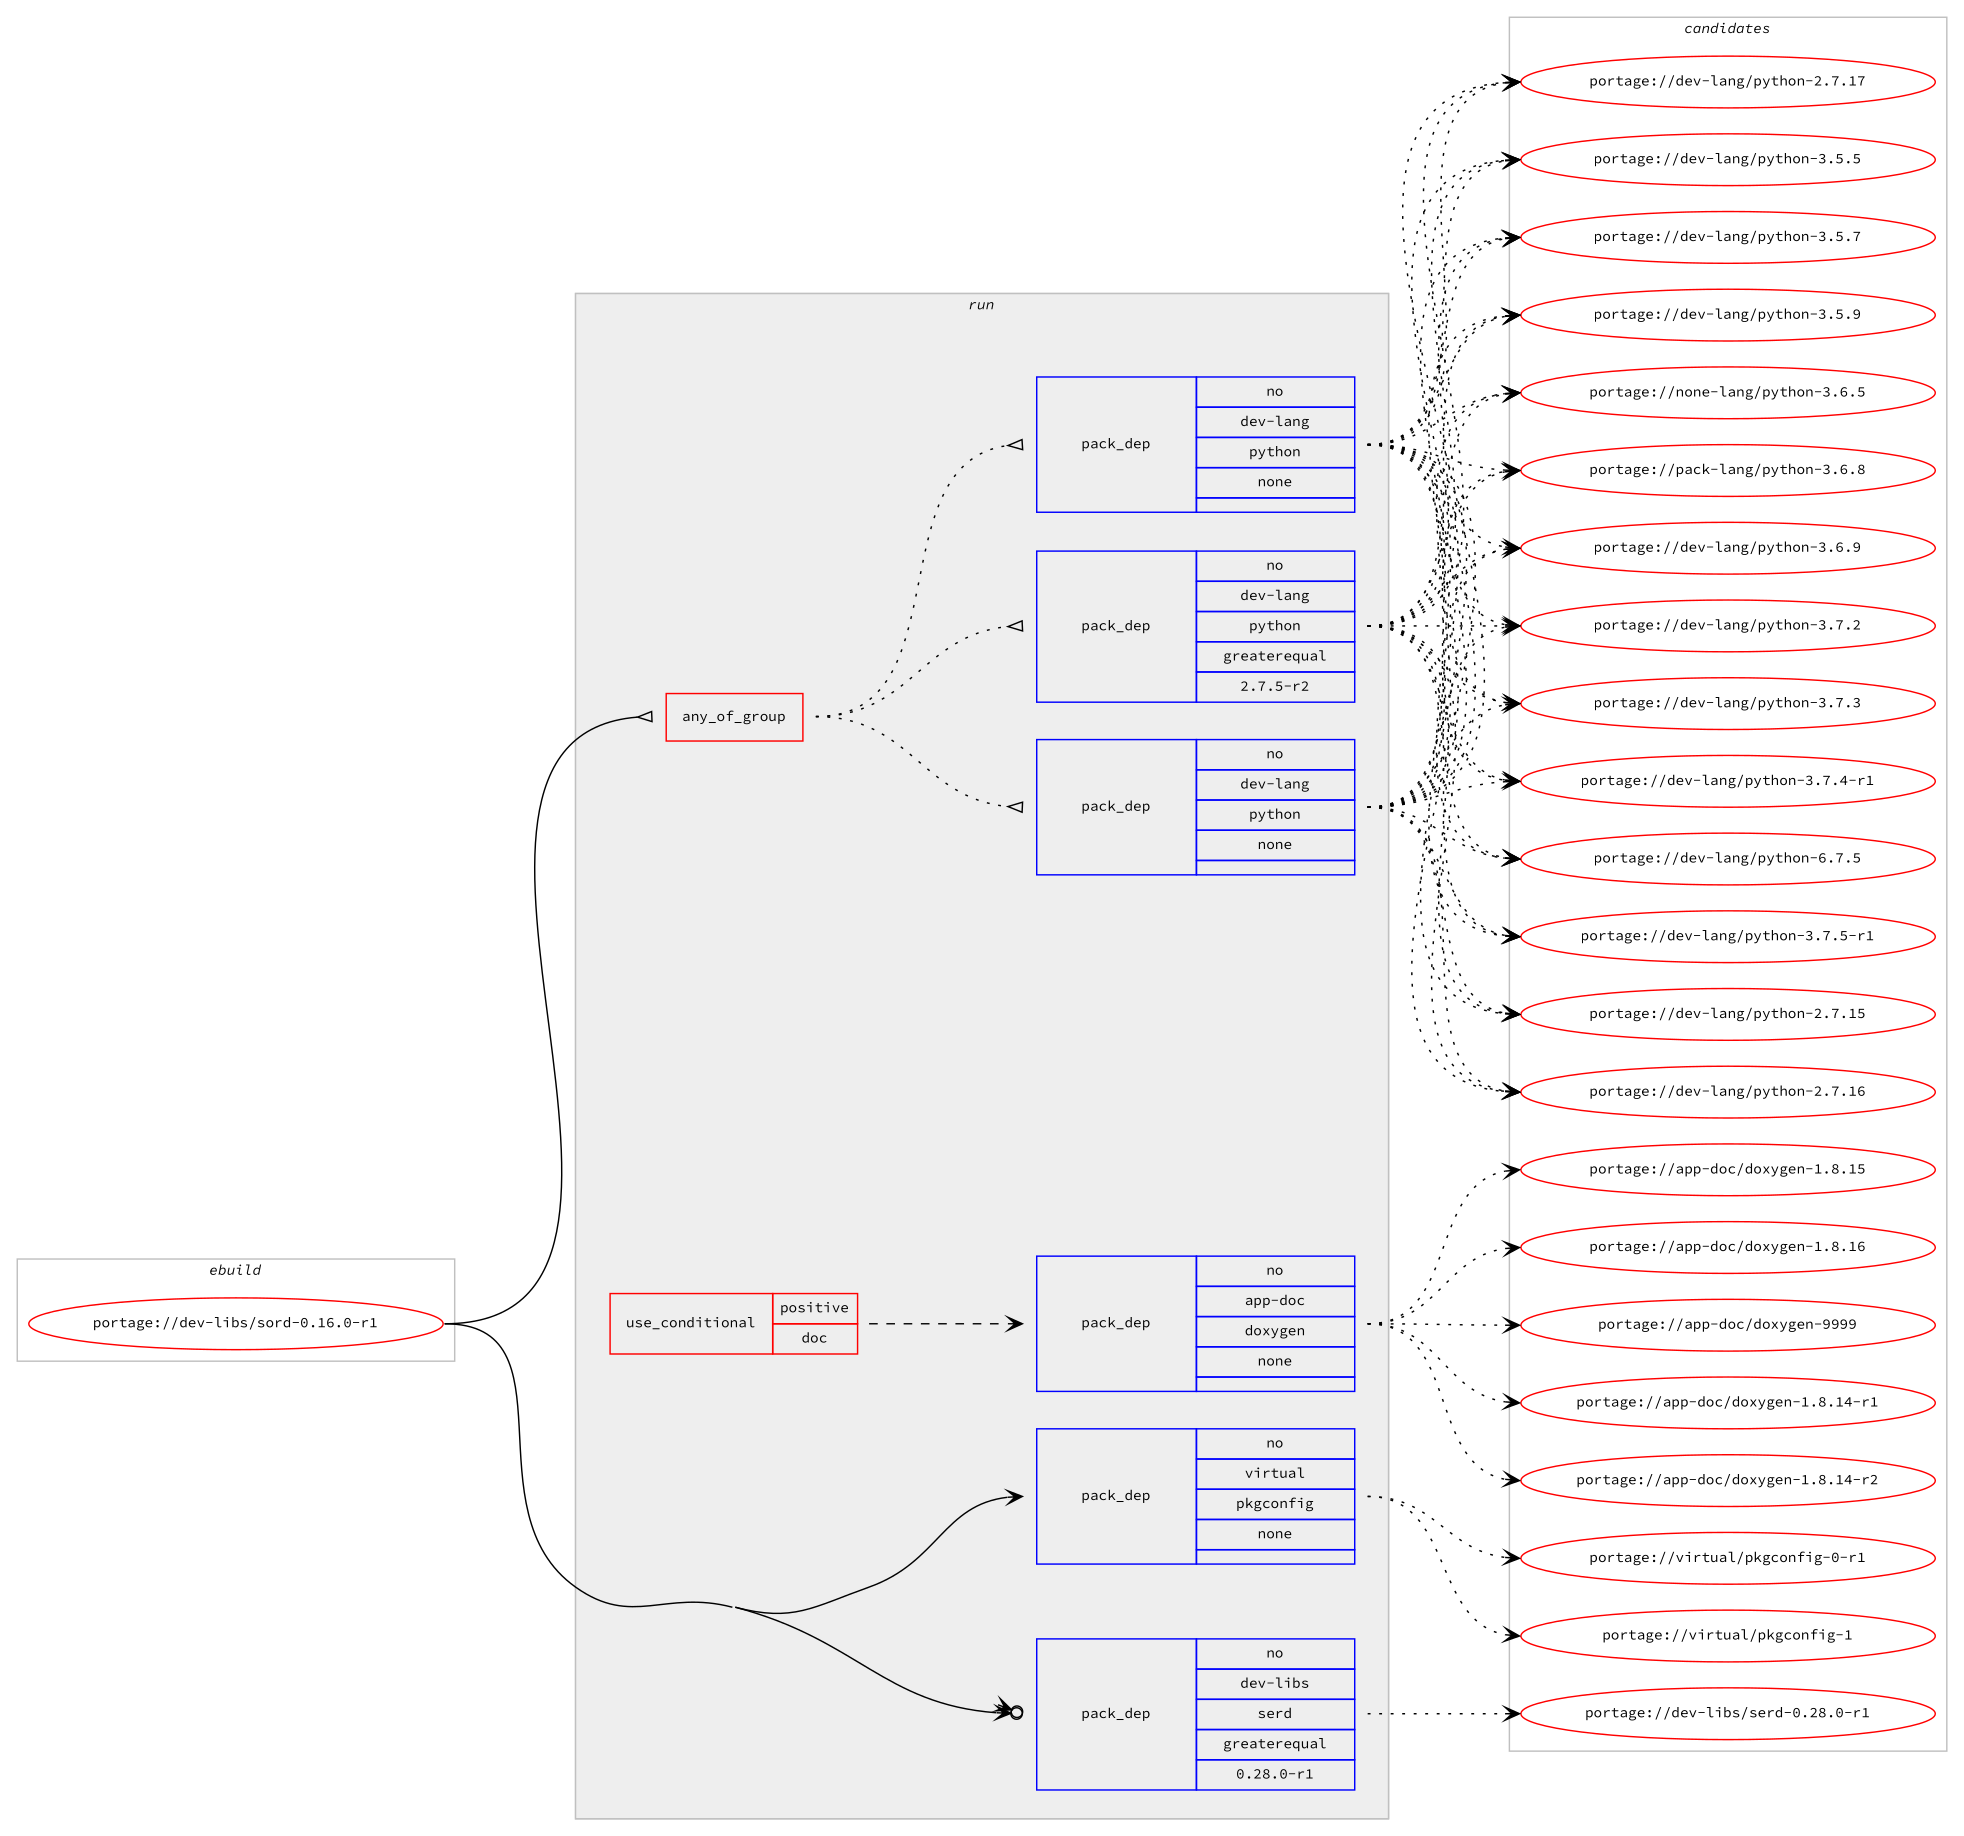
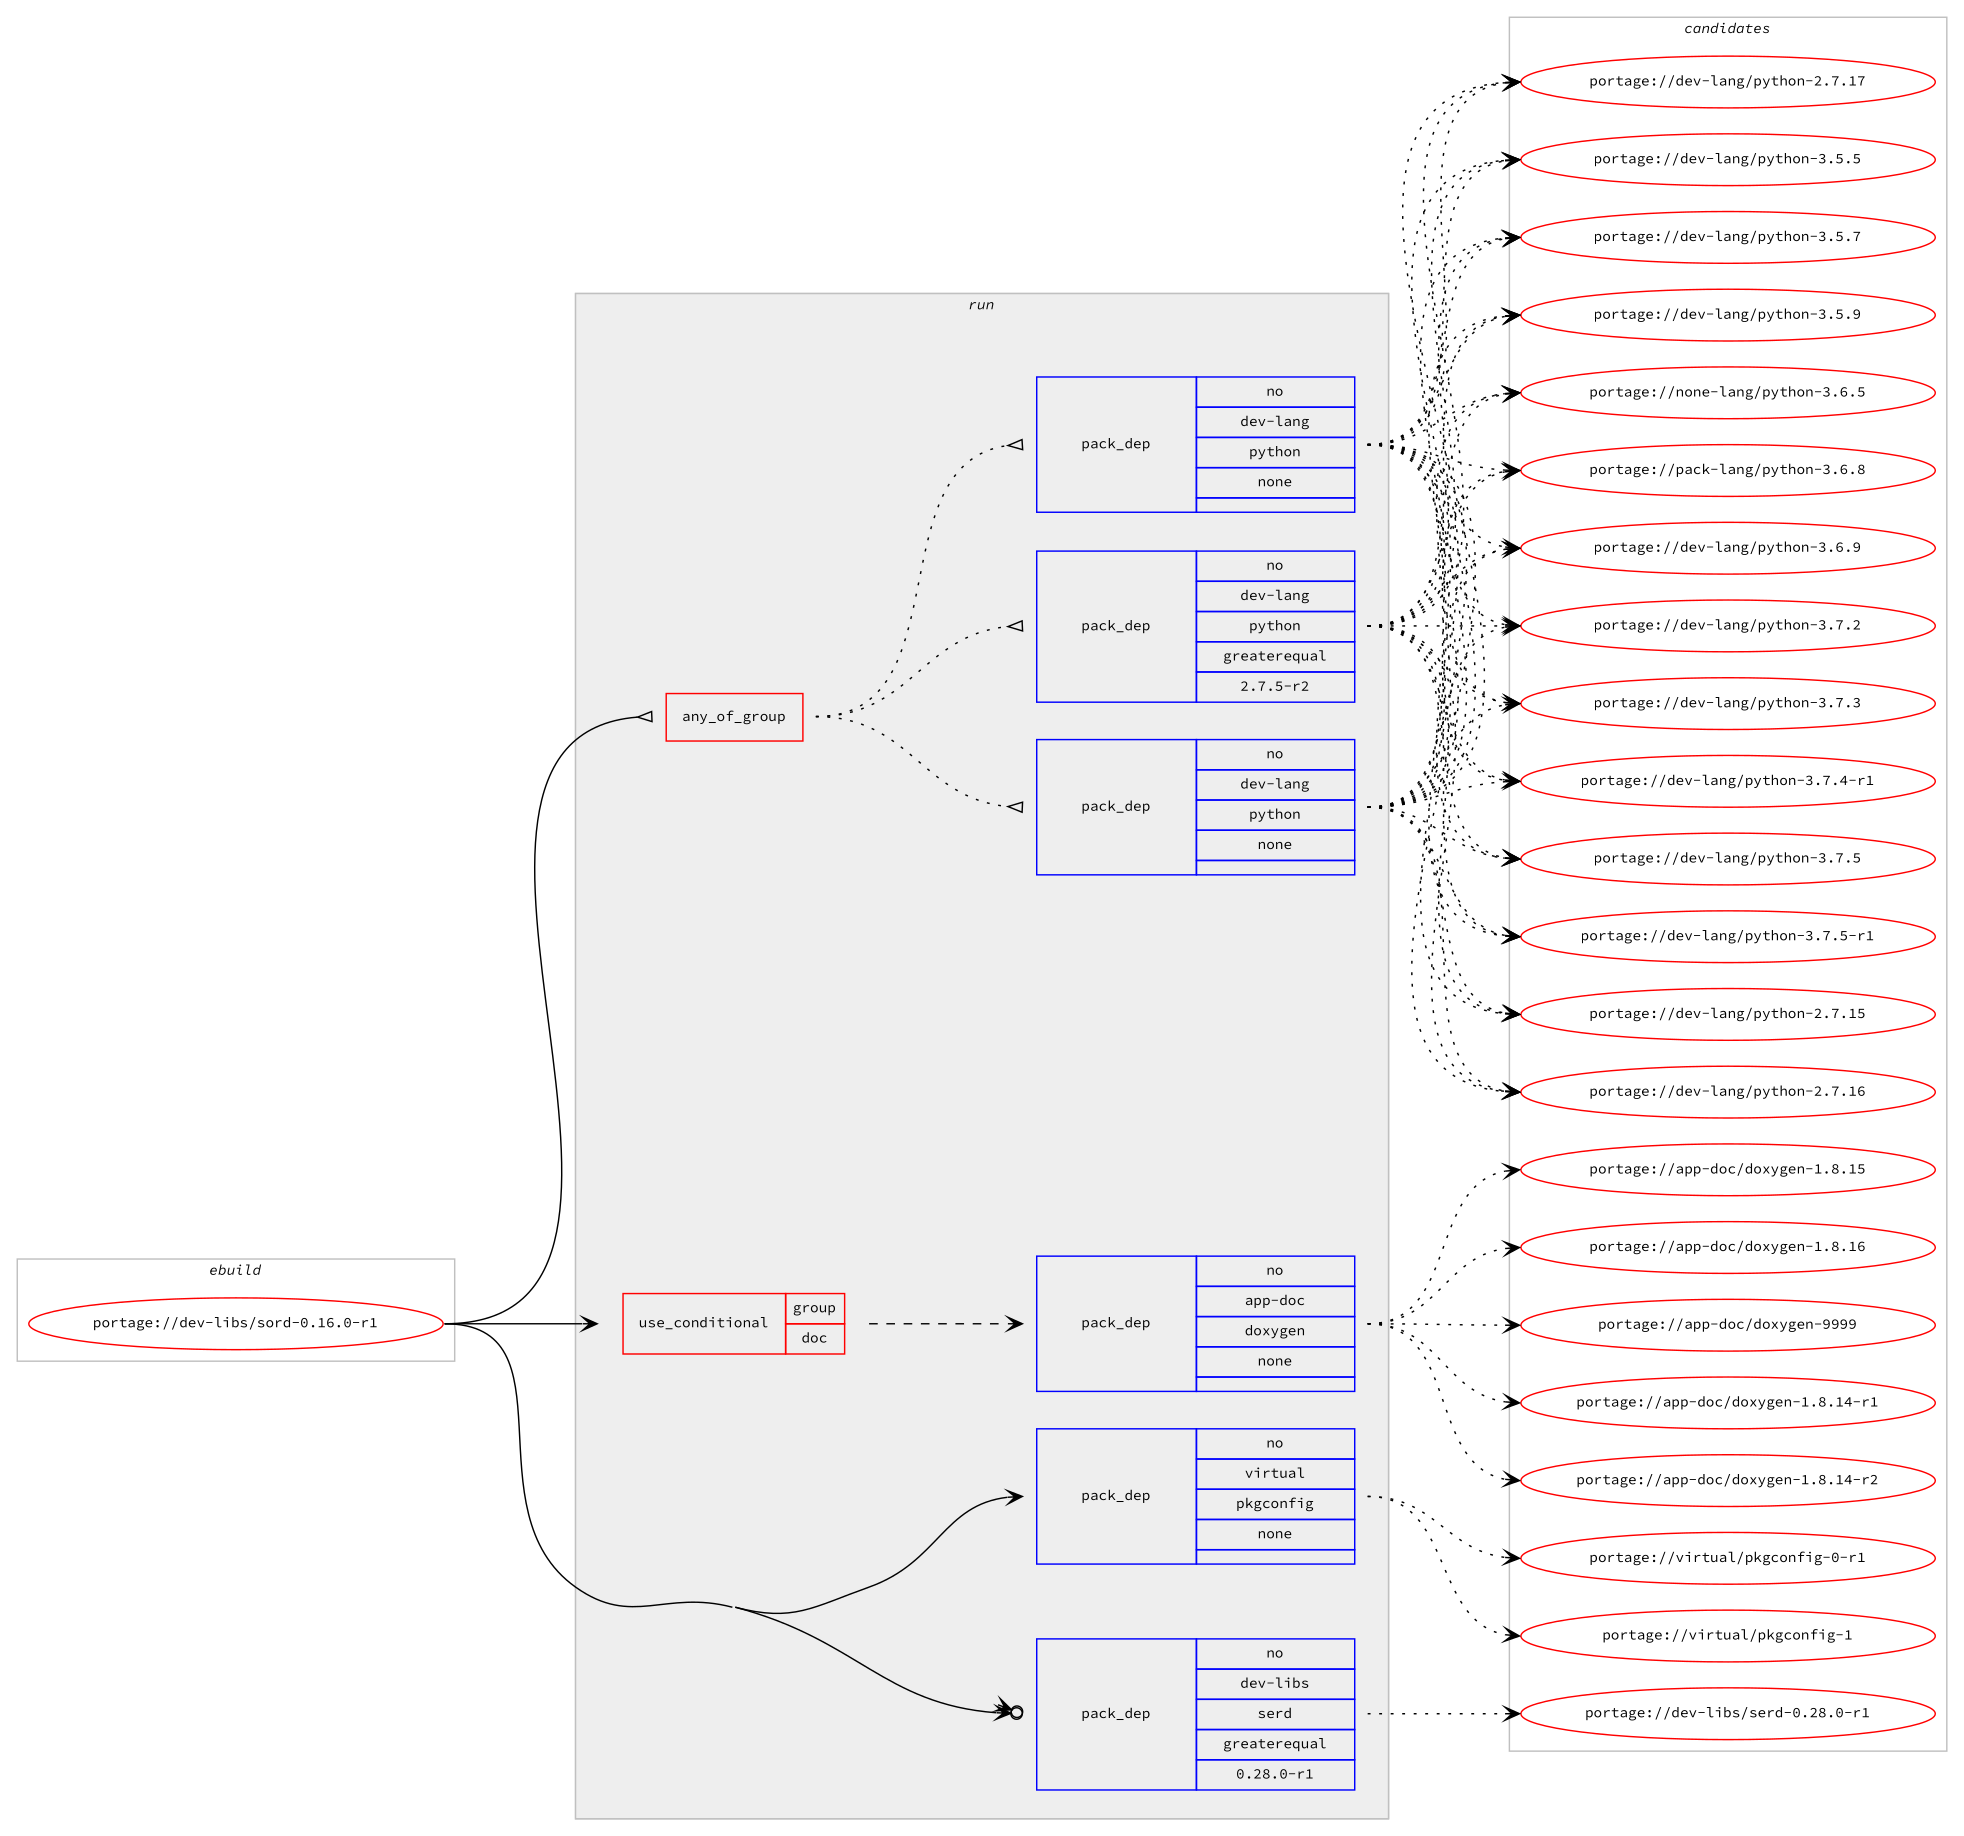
node "portage://dev-lang/python-6.7.5": label "portage://dev-lang/python-6.7.5" -> "portage://dev-lang/python-3.7.5"
node "use_conditional": text "positive" -> "group"
edge "portage://dev-libs/sord-0.16.0-r1" -> "use_conditional": added
